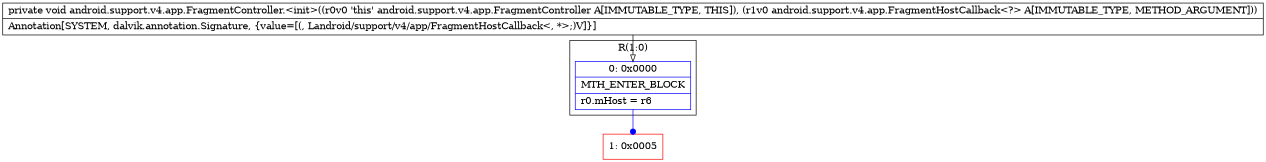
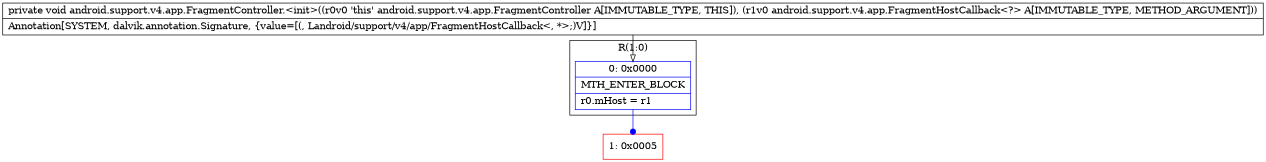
node "0: 0x0000": text "r0.mHost = r6" -> "r0.mHost = r1"
